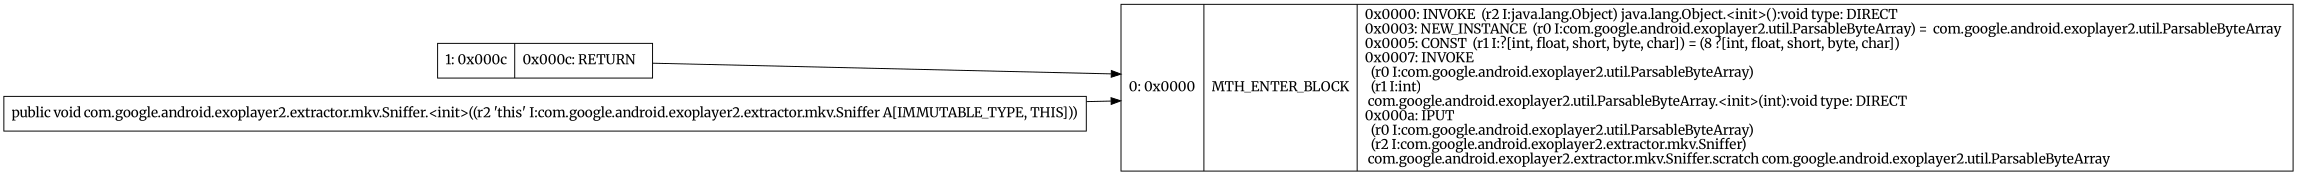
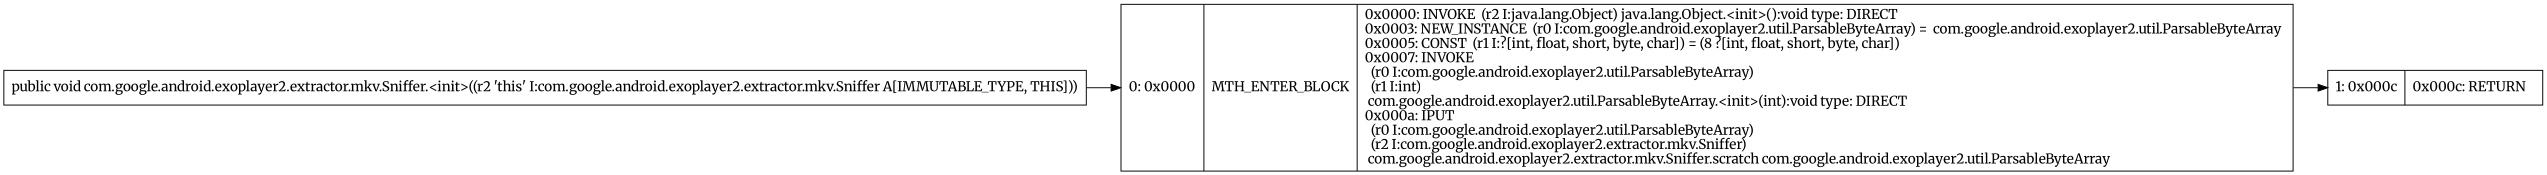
edge "1: 0x000c" -> "0: 0x0000": reversed
